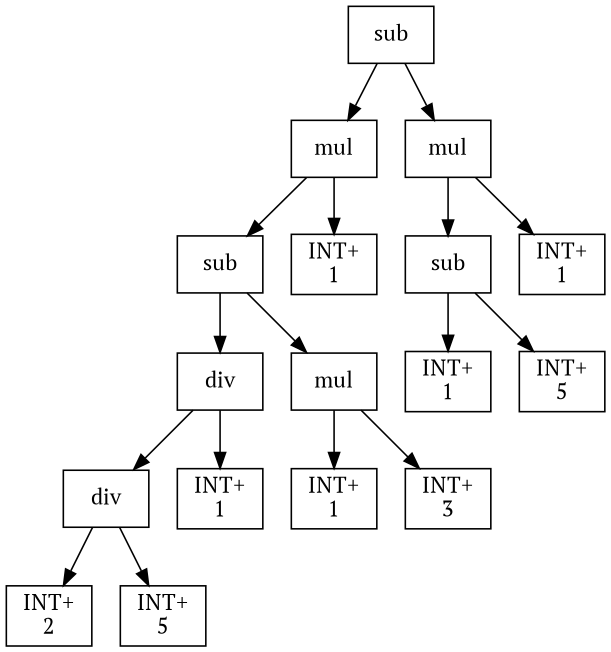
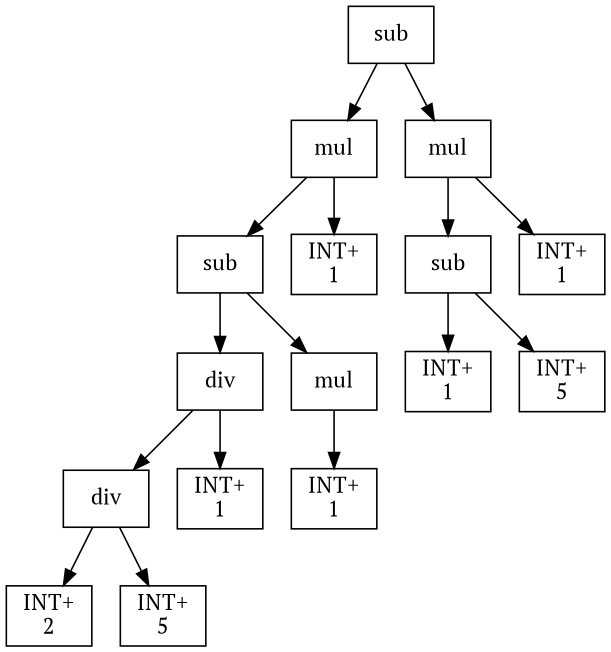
node "INT+ 3": removed
